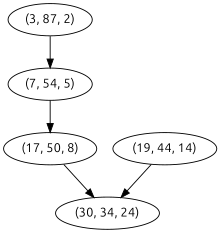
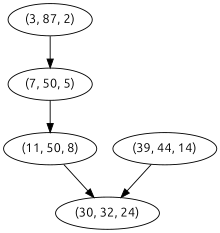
node "(7, 54, 5)": label "(7, 54, 5)" -> "(7, 50, 5)"
node "(17, 50, 8)": label "(17, 50, 8)" -> "(11, 50, 8)"
node "(19, 44, 14)": label "(19, 44, 14)" -> "(39, 44, 14)"
node "(30, 34, 24)": label "(30, 34, 24)" -> "(30, 32, 24)"
